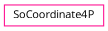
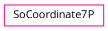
node "SoCoordinate4P": label "SoCoordinate4P" -> "SoCoordinate7P"
